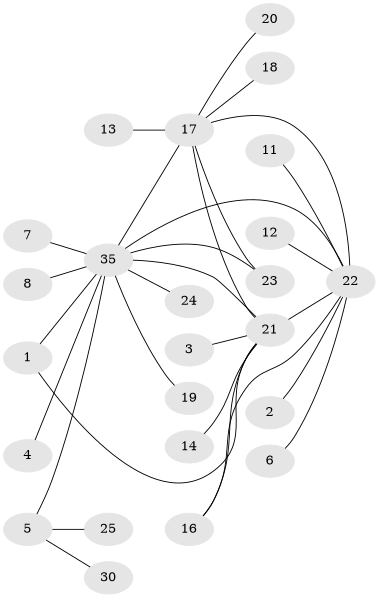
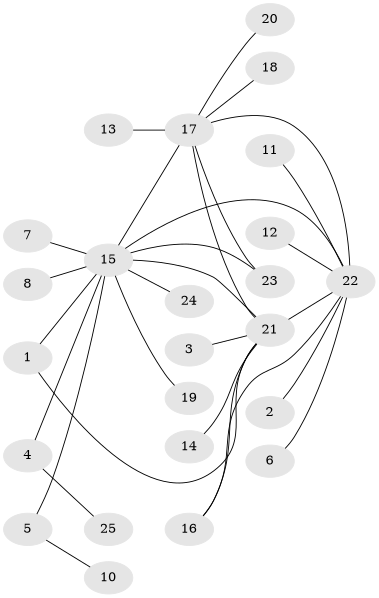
node "35": label "35" -> "15"
edge "5" -- "25": now "4" -- "25"
node "30": label "30" -> "10"
